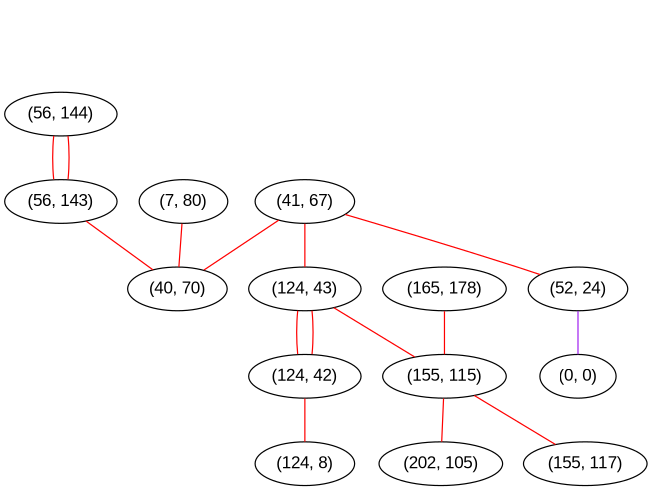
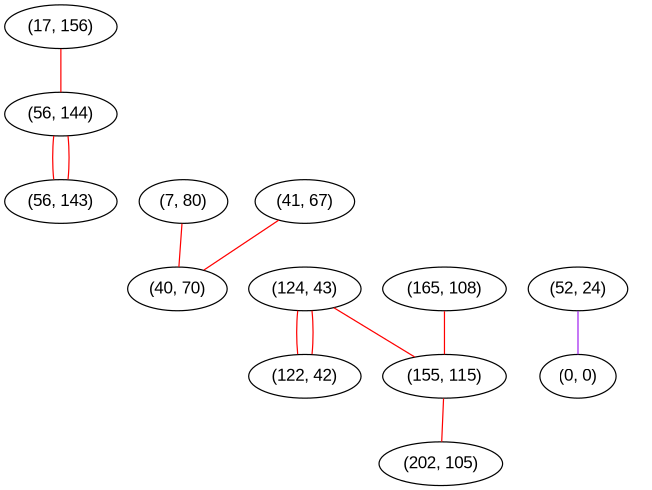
node "(17, 156)": added
edge "(41, 67)" -- "(52, 24)": removed
edge "(41, 67)" -- "(124, 43)": removed
edge "(56, 143)" -- "(40, 70)": removed
node "(165, 178)": label "(165, 178)" -> "(165, 108)"
node "(124, 42)": label "(124, 42)" -> "(122, 42)"
node "(124, 8)": removed
node "(155, 117)": removed
